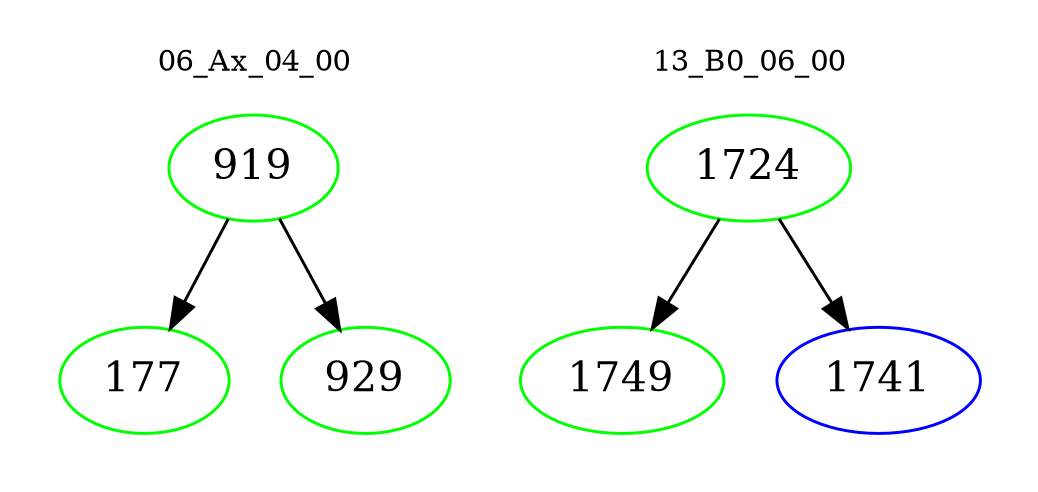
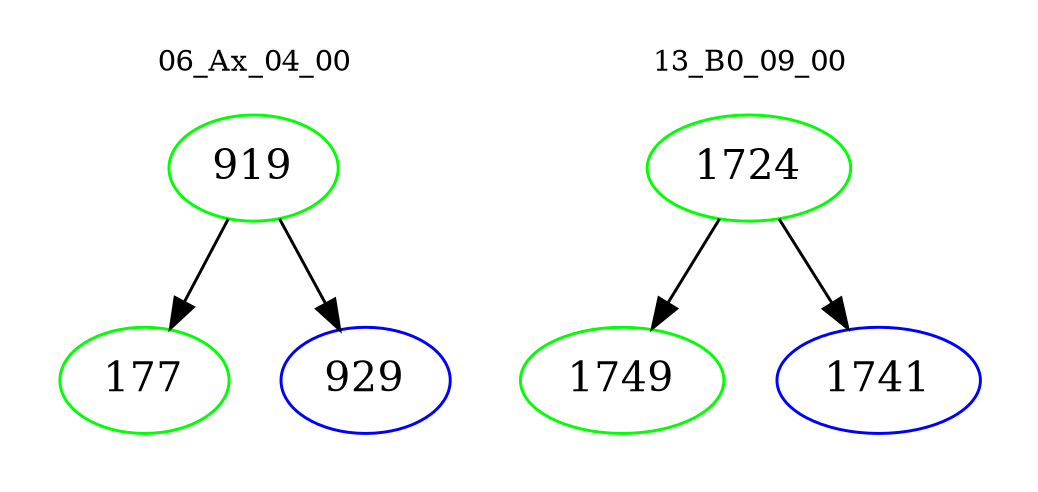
cluster "13_B0_06_00": label "13_B0_06_00" -> "13_B0_09_00"
node "929": color green -> blue
